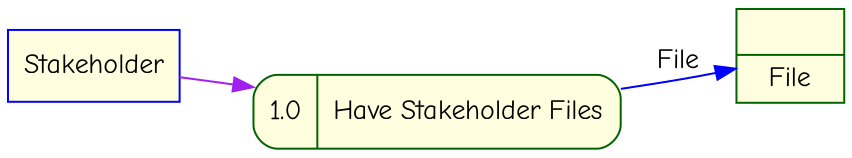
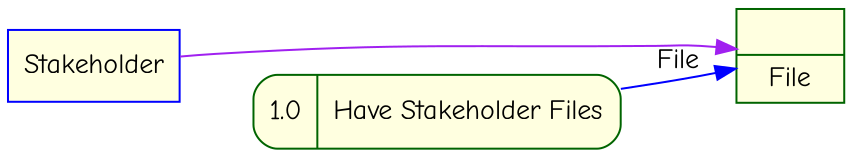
edge "Stakeholder" -> "1.0": now "Stakeholder" -> "File"
